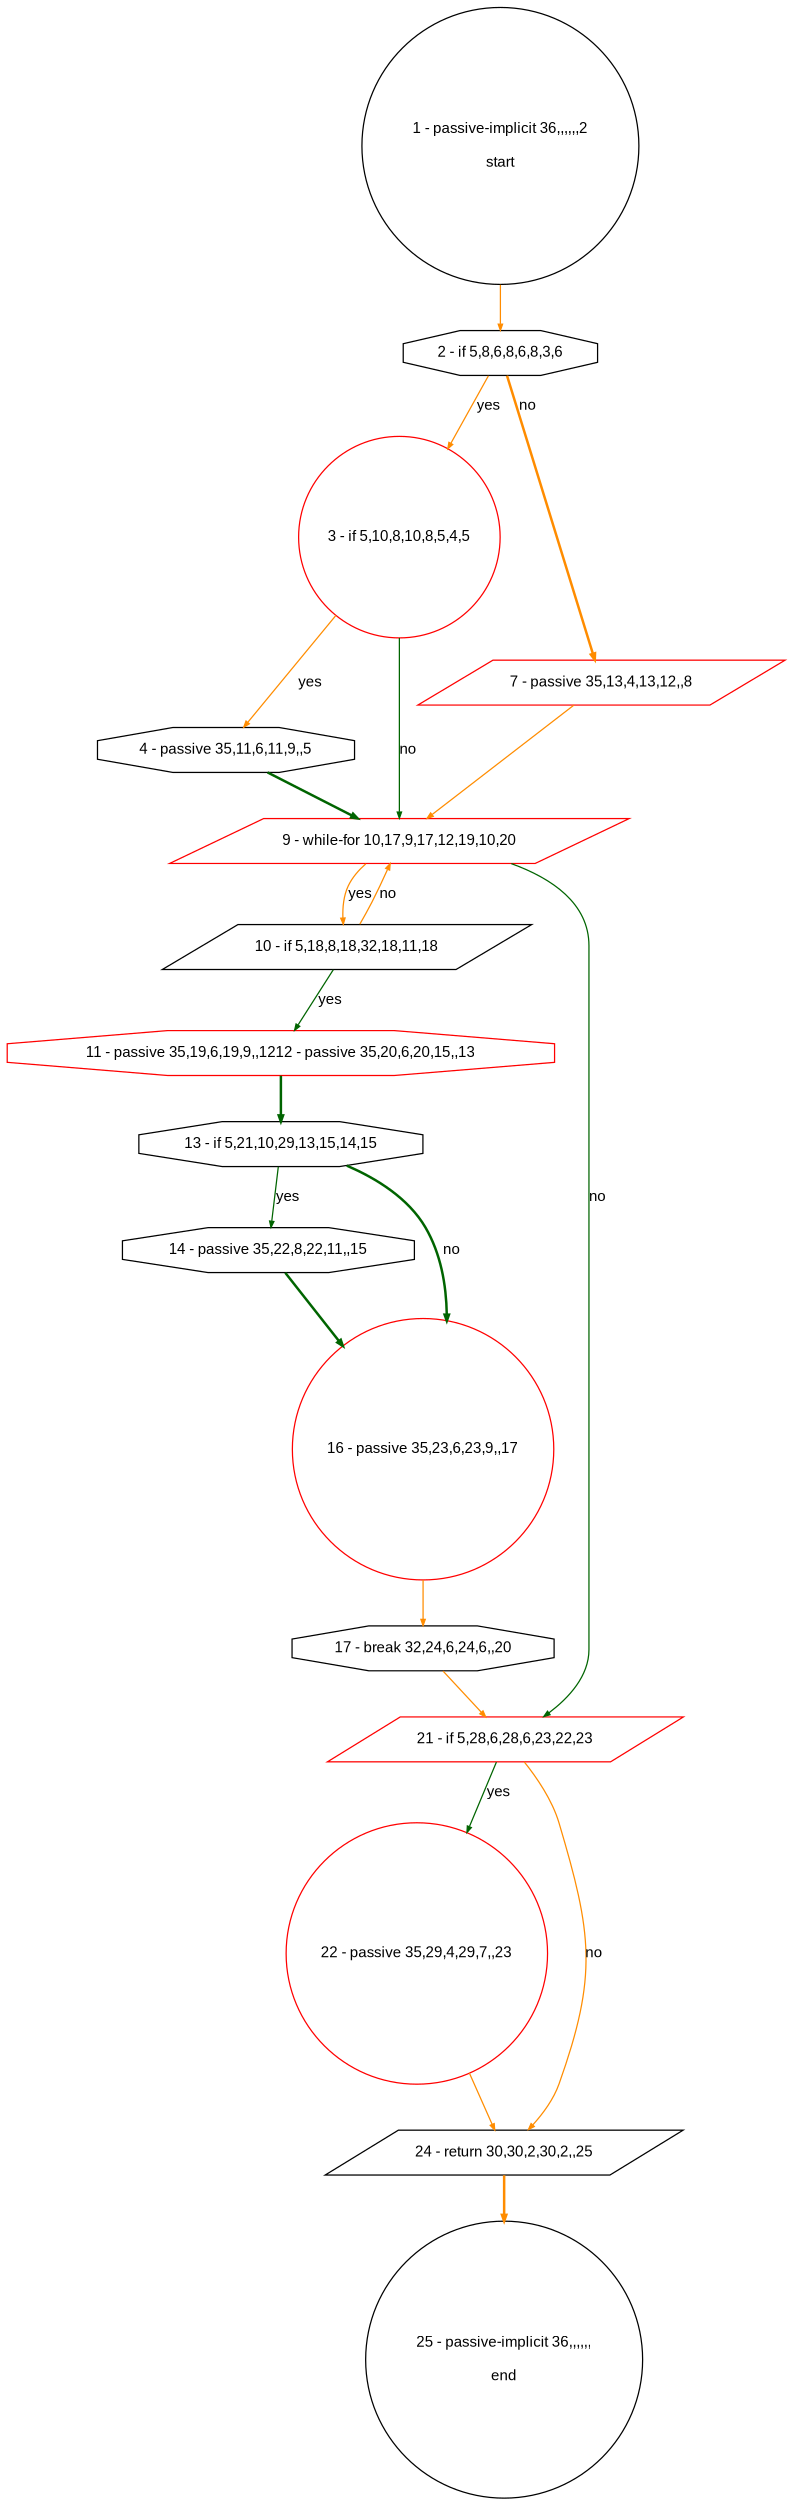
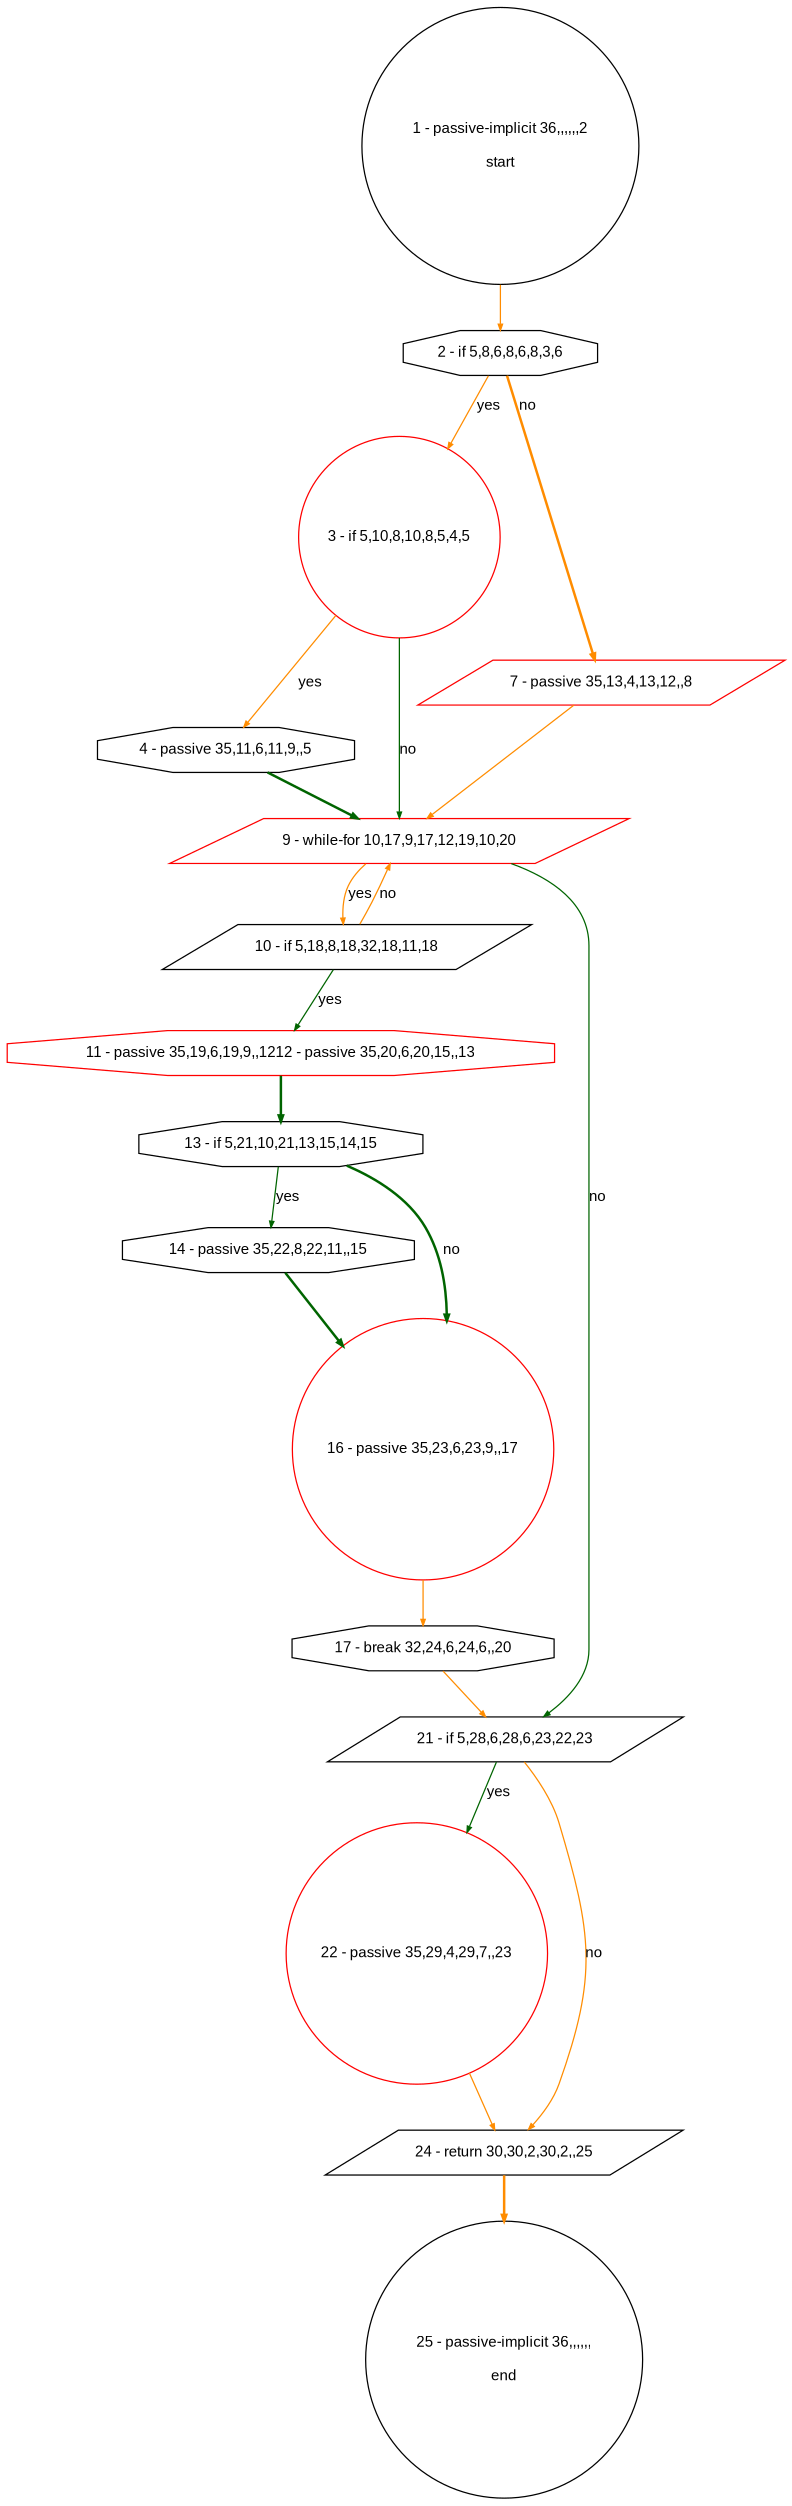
node "13 - if 5,21,10,29,13,15,14,15": label "13 - if 5,21,10,29,13,15,14,15" -> "13 - if 5,21,10,21,13,15,14,15"
node "21 - if 5,28,6,28,6,23,22,23": color red -> black
